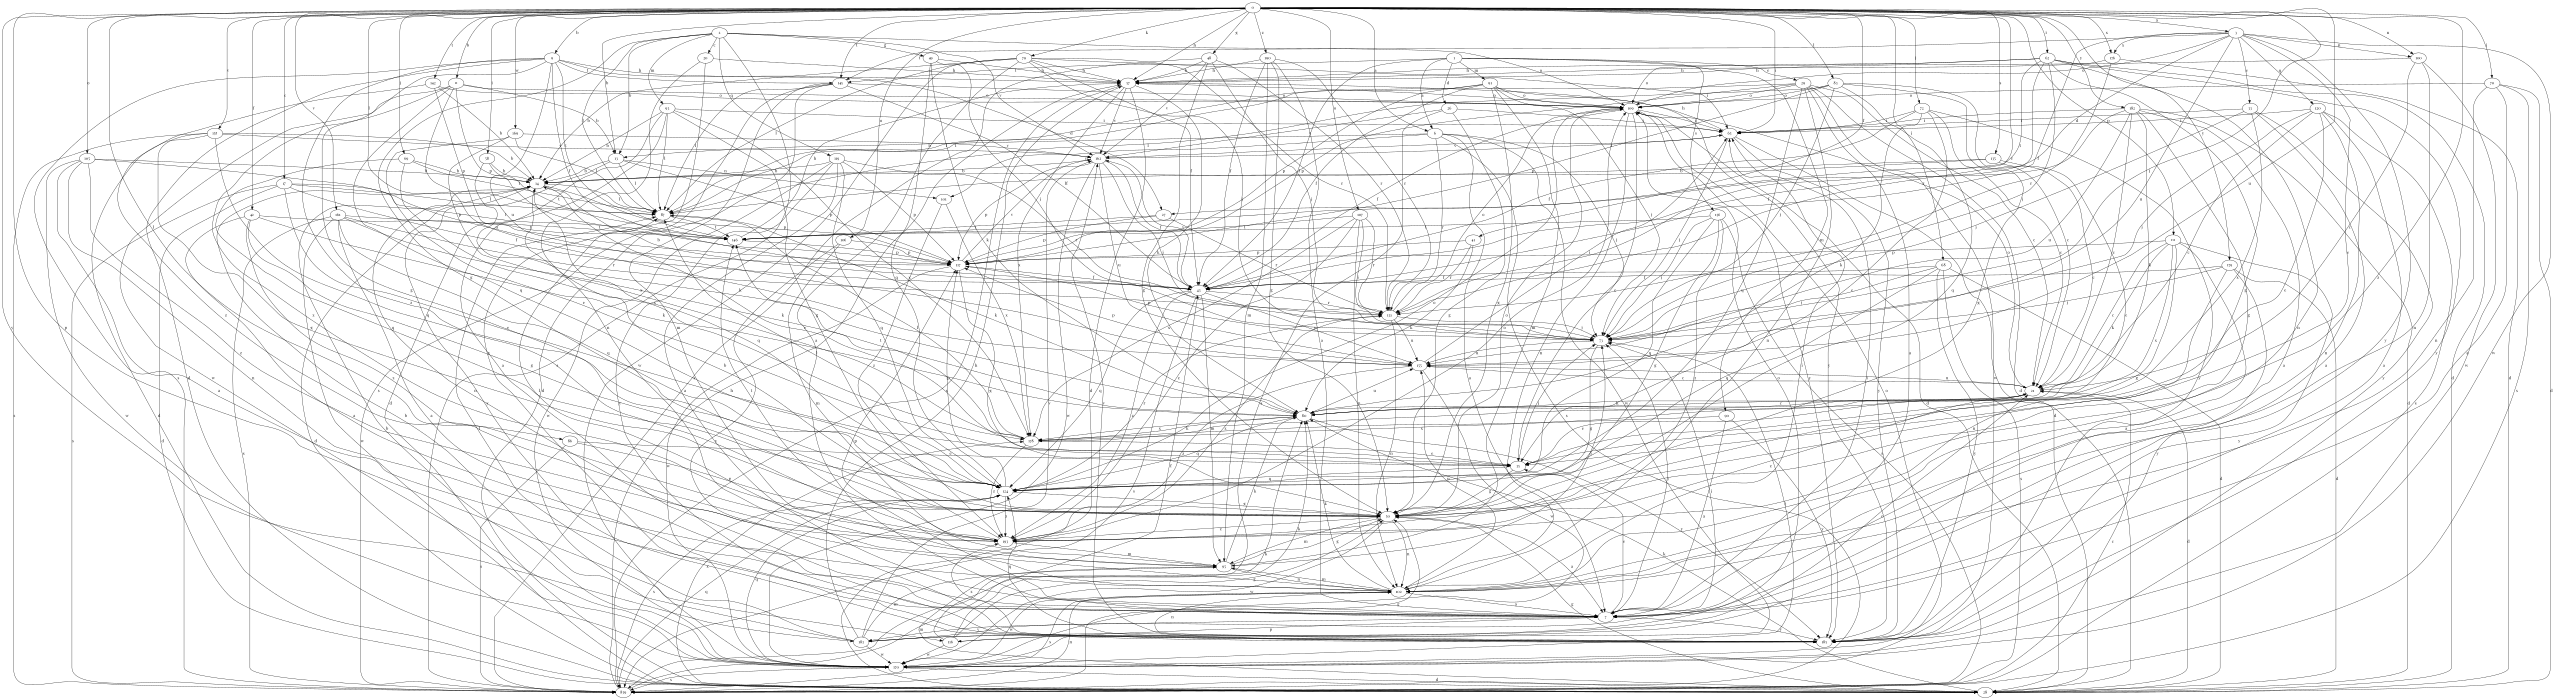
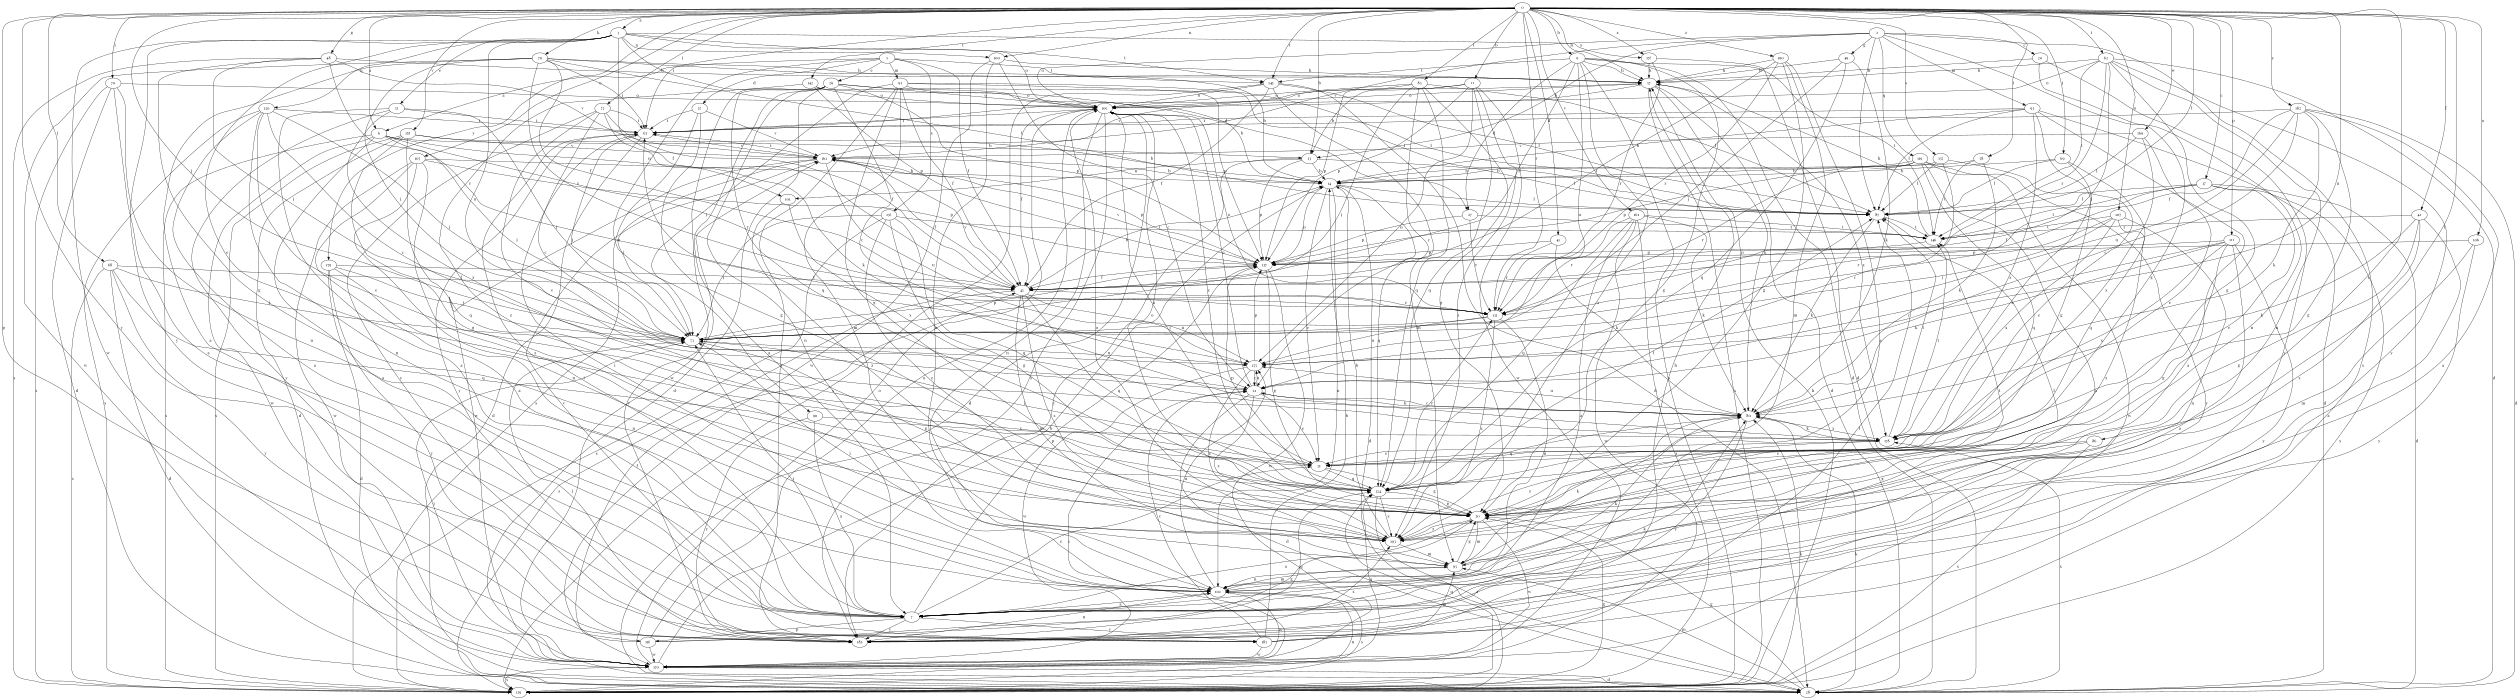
edge "50" -> "102": removed, label "n"
node "839": label "839" -> "139"
